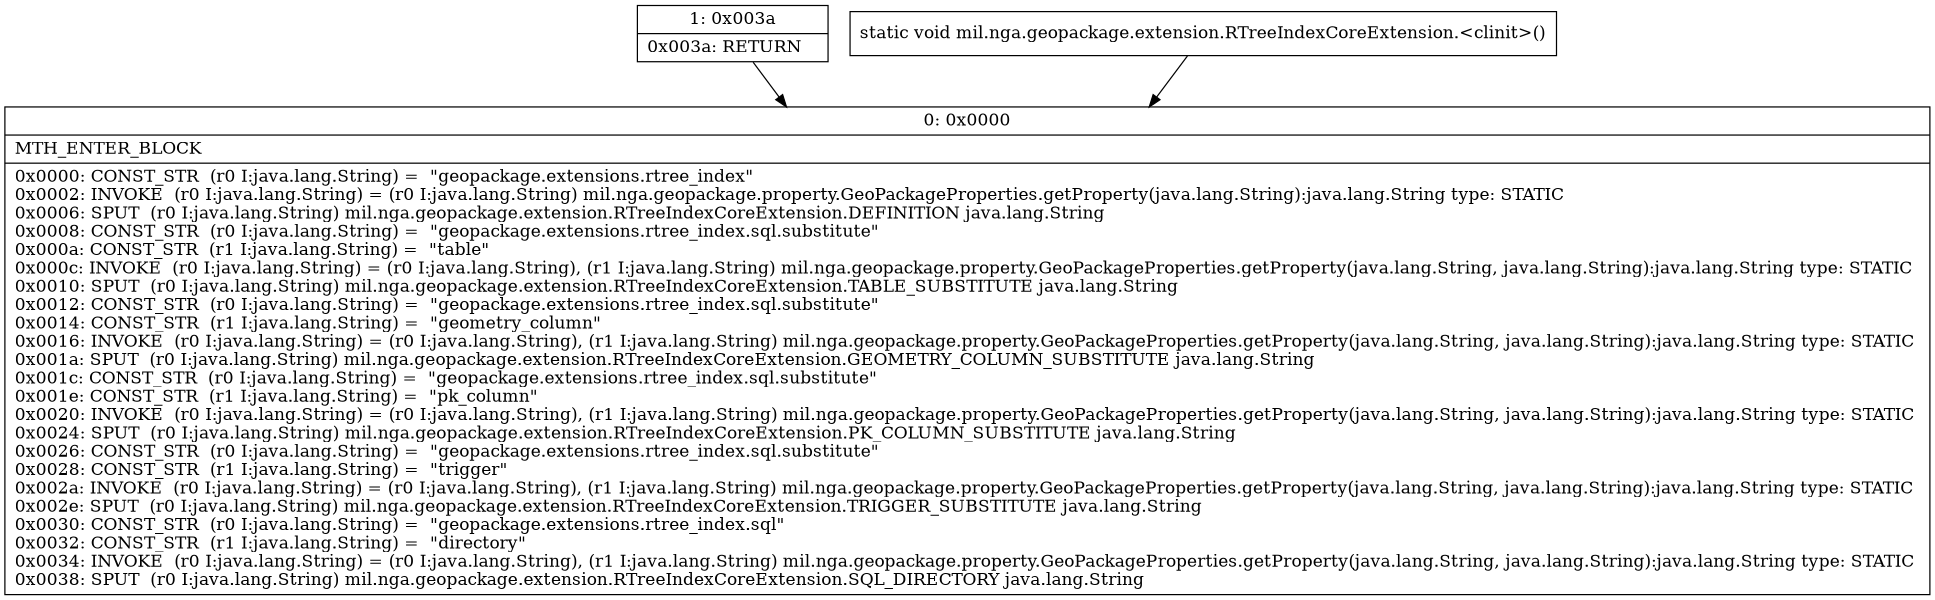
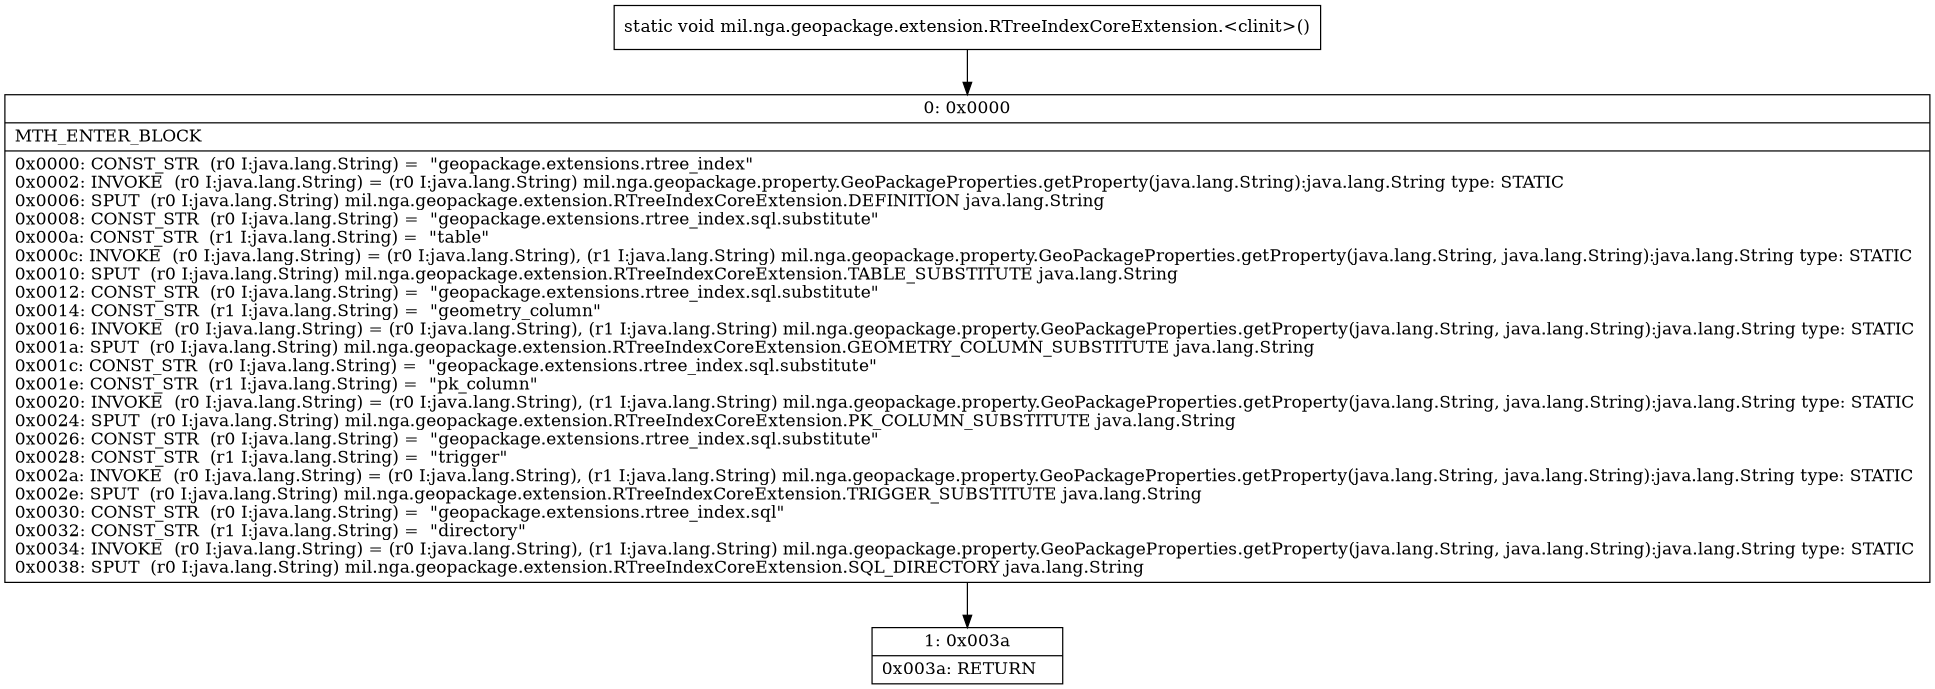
edge "1: 0x003a" -> "0: 0x0000": reversed
